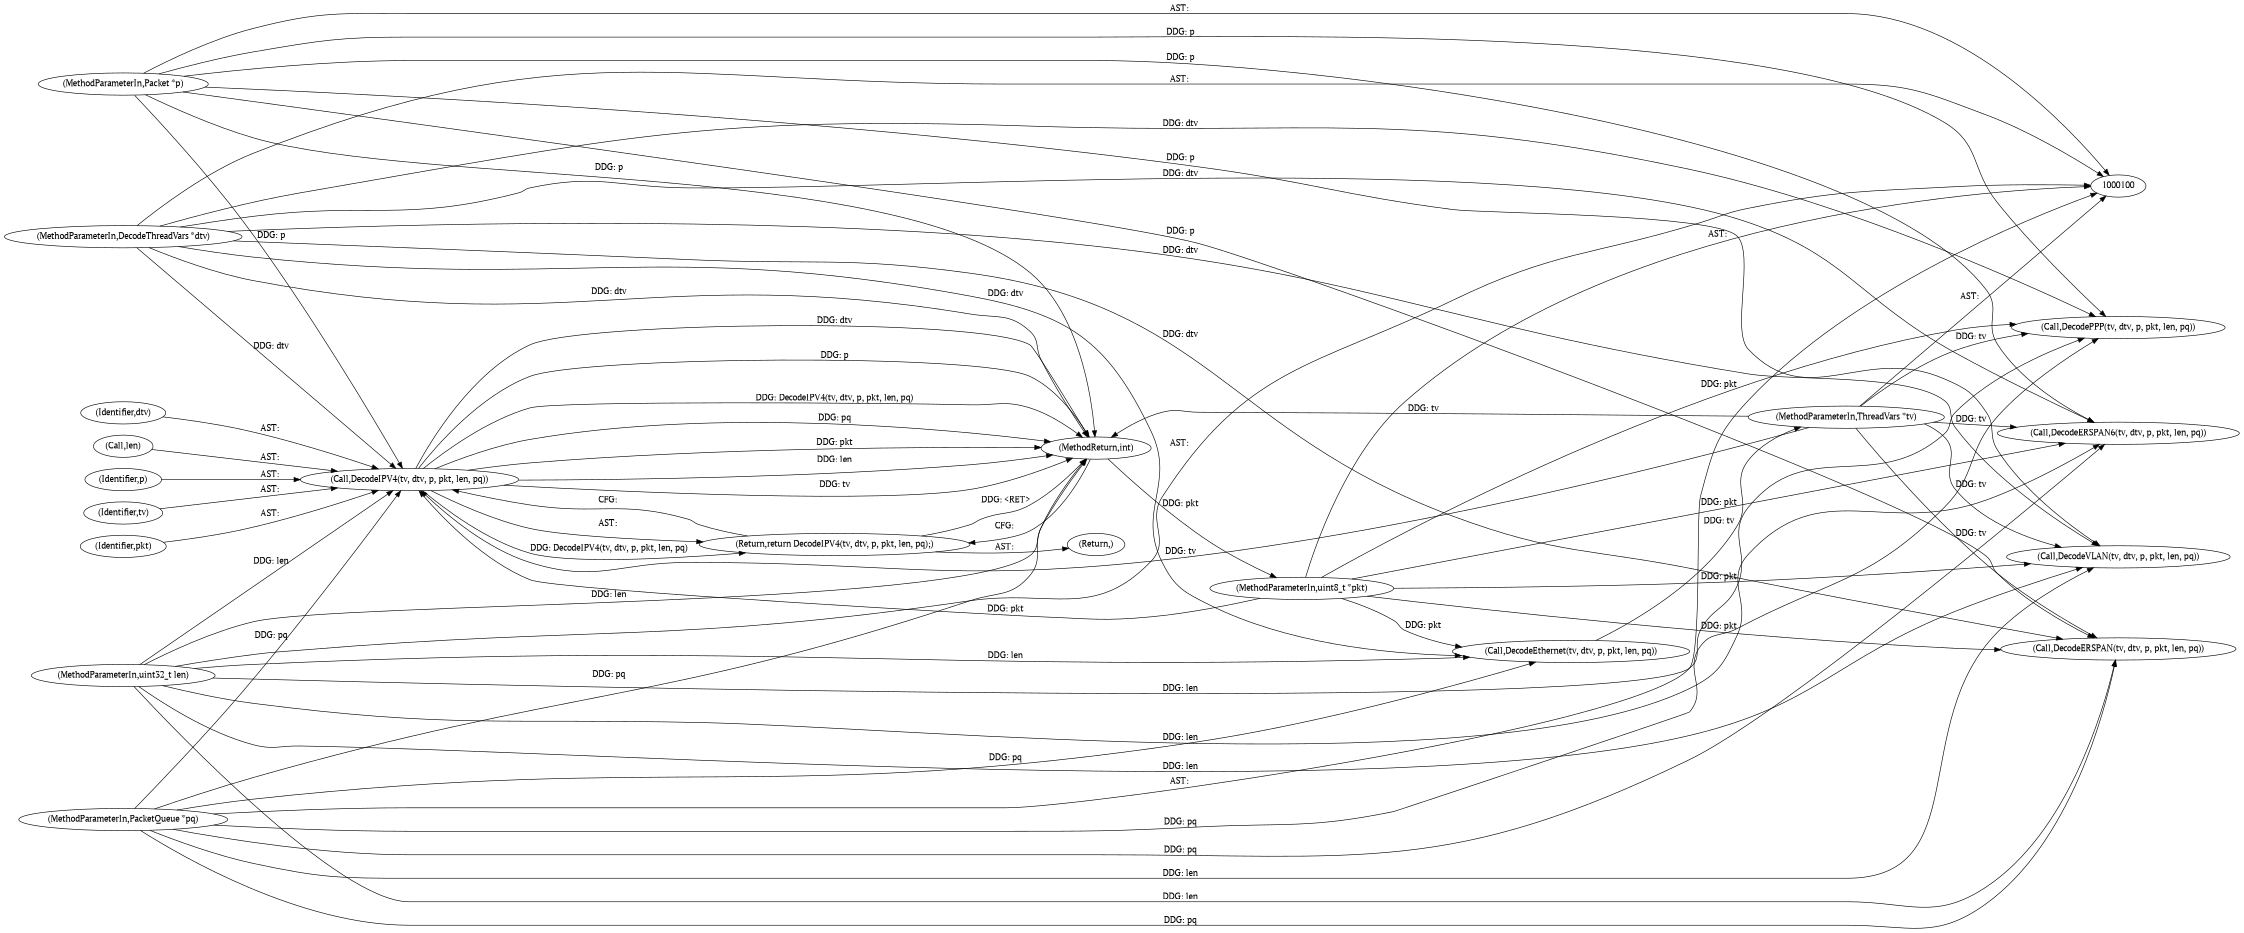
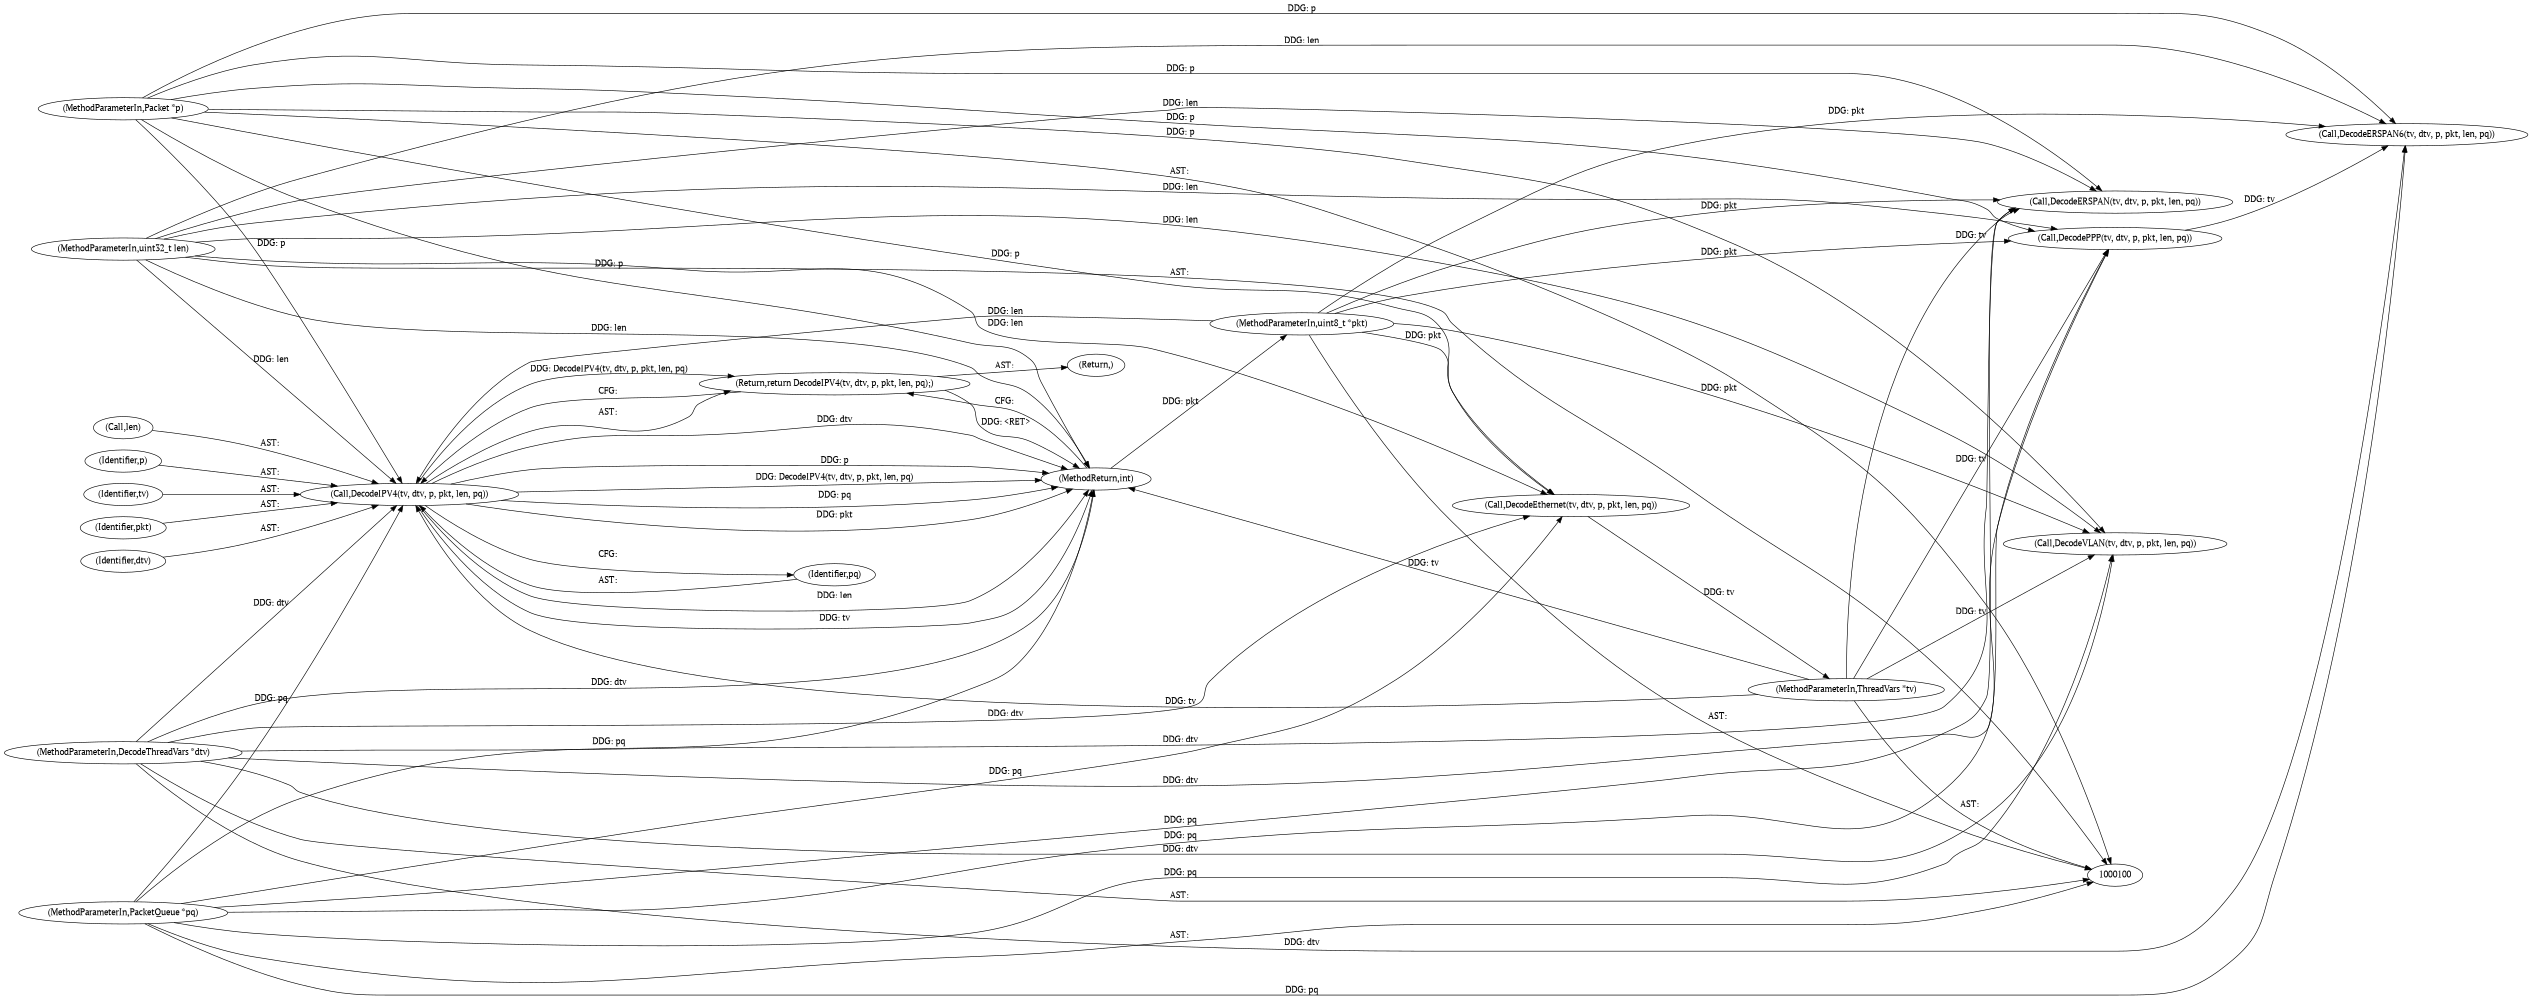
edge "(MethodParameterIn,Packet *p)" -> "(Call,DecodeEthernet(tv, dtv, p, pkt, len, pq))": added, label "DDG: p"
edge "(MethodParameterIn,ThreadVars *tv)" -> "(Call,DecodeERSPAN6(tv, dtv, p, pkt, len, pq))": now "(Call,DecodePPP(tv, dtv, p, pkt, len, pq))" -> "(Call,DecodeERSPAN6(tv, dtv, p, pkt, len, pq))"
node "(Identifier,pq)": added
edge "(MethodParameterIn,uint8_t *pkt)" -> "(Call,DecodeIPV4(tv, dtv, p, pkt, len, pq))": label "DDG: pkt" -> "DDG: len"
edge "(MethodParameterIn,PacketQueue *pq)" -> "(Call,DecodeVLAN(tv, dtv, p, pkt, len, pq))": label "DDG: len" -> "DDG: pq"
